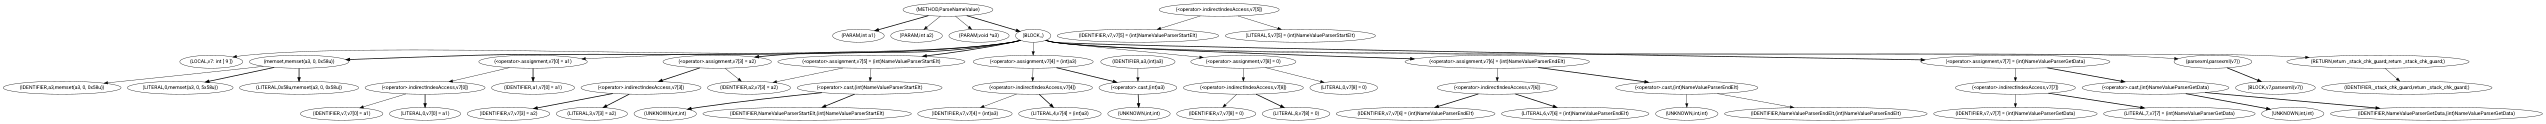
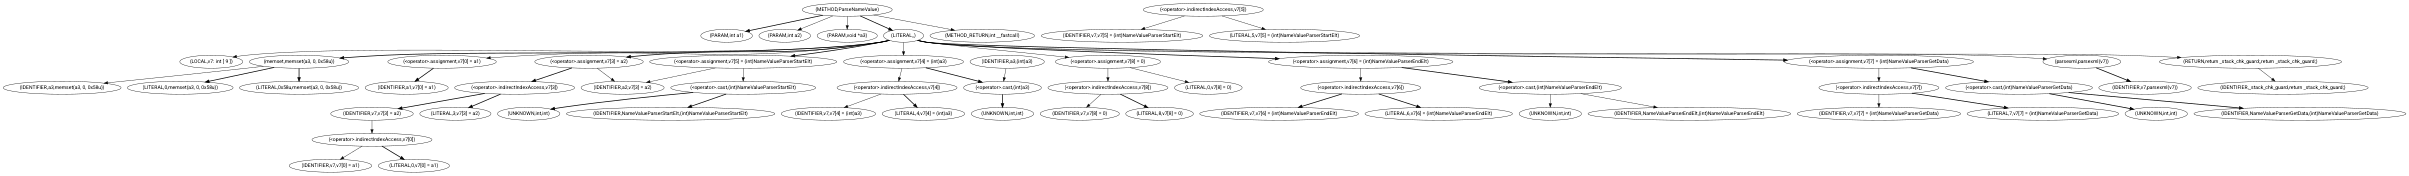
node "(METHOD_RETURN,int __fastcall)": added
node "(BLOCK,,)": label "(BLOCK,,)" -> "(LITERAL,,)"
edge "(<operator>.assignment,v7[0] = a1)" -> "(<operator>.indirectIndexAccess,v7[0])": now "(IDENTIFIER,v7,v7[3] = a2)" -> "(<operator>.indirectIndexAccess,v7[0])"
node "(LITERAL,0,memset(a3, 0, 5x58u))": label "(LITERAL,0,memset(a3, 0, 5x58u))" -> "(LITERAL,0,memset(a3, 0, 0x58u))"
node "(BLOCK,v7,parsexml(v7))": label "(BLOCK,v7,parsexml(v7))" -> "(IDENTIFIER,v7,parsexml(v7))"
